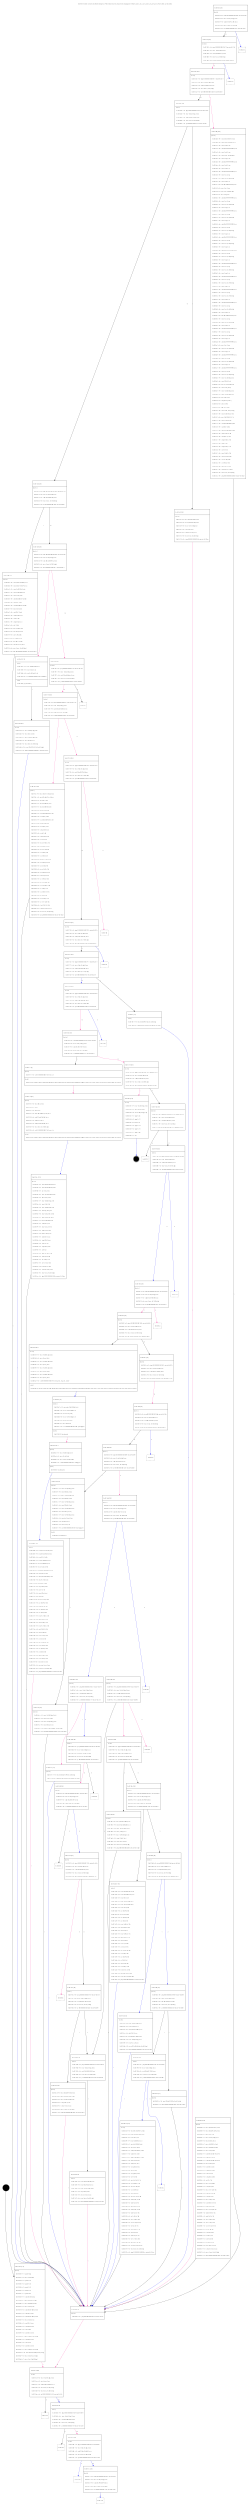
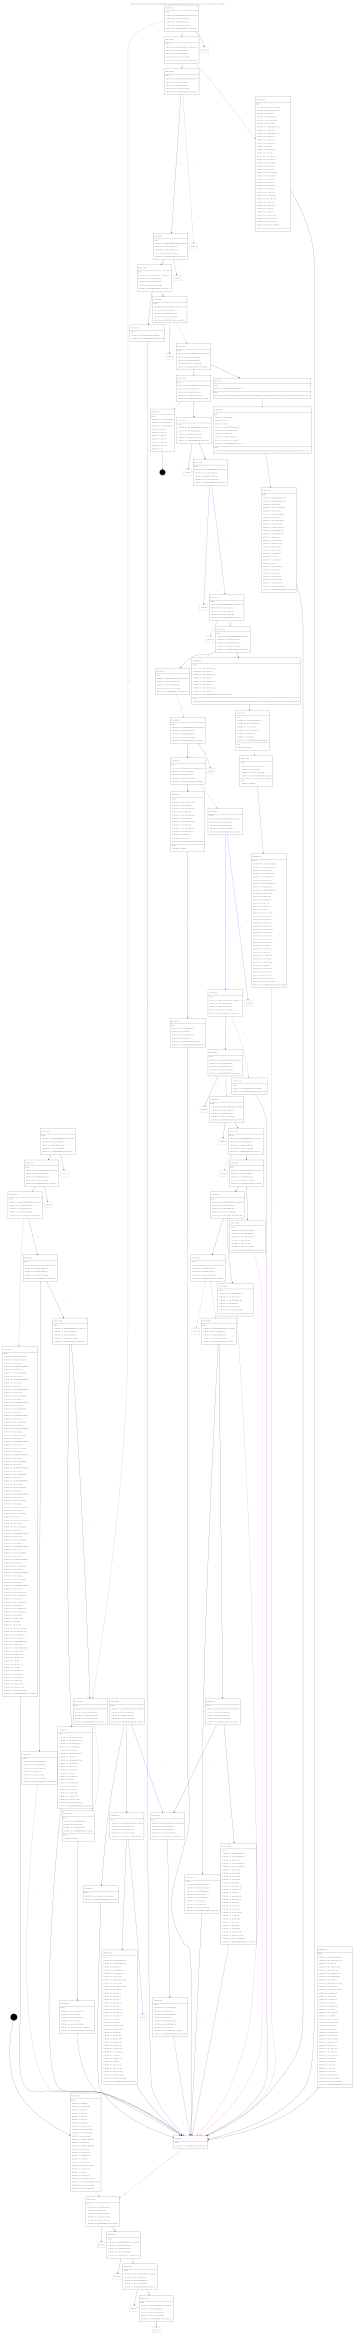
edge "0x4016e0 [28]" -> "0x4016fc [28]": reversed
edge "0x401964 [28]" -> "0x401948 [28]": reversed
edge "0x4019b8 [28]" -> "0x4019d4 [28]": reversed
